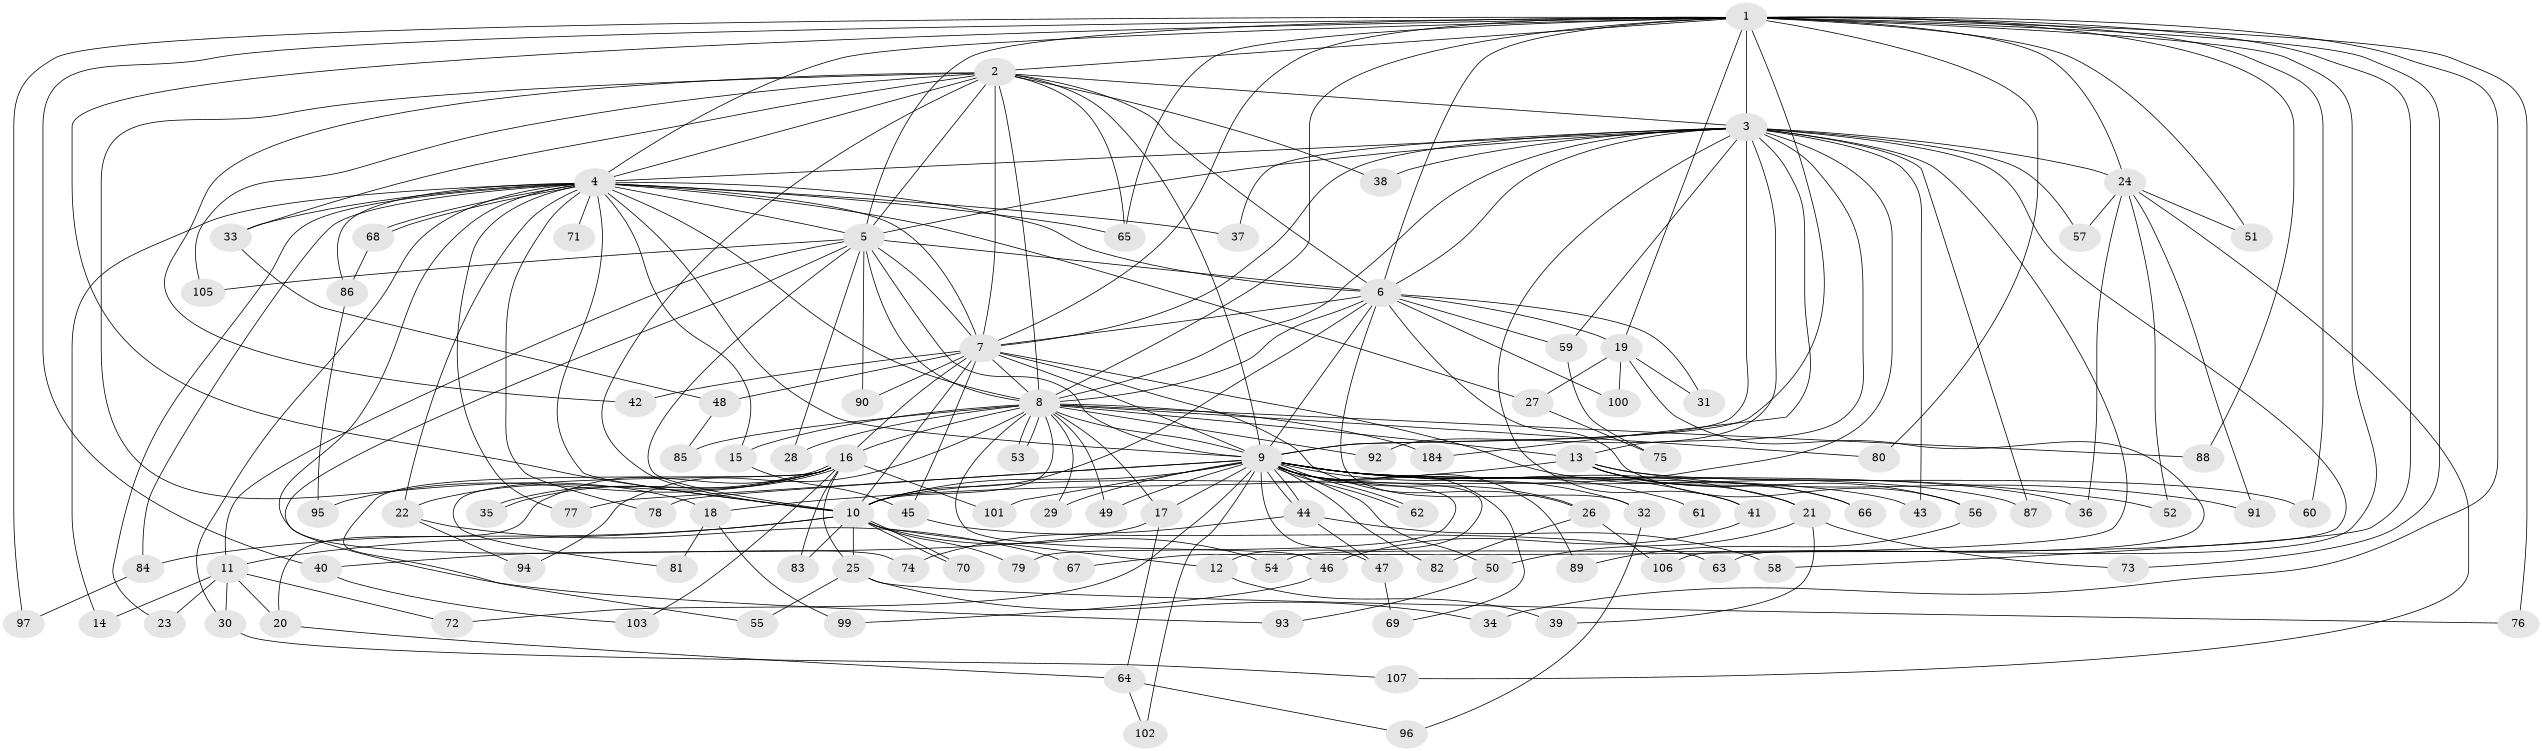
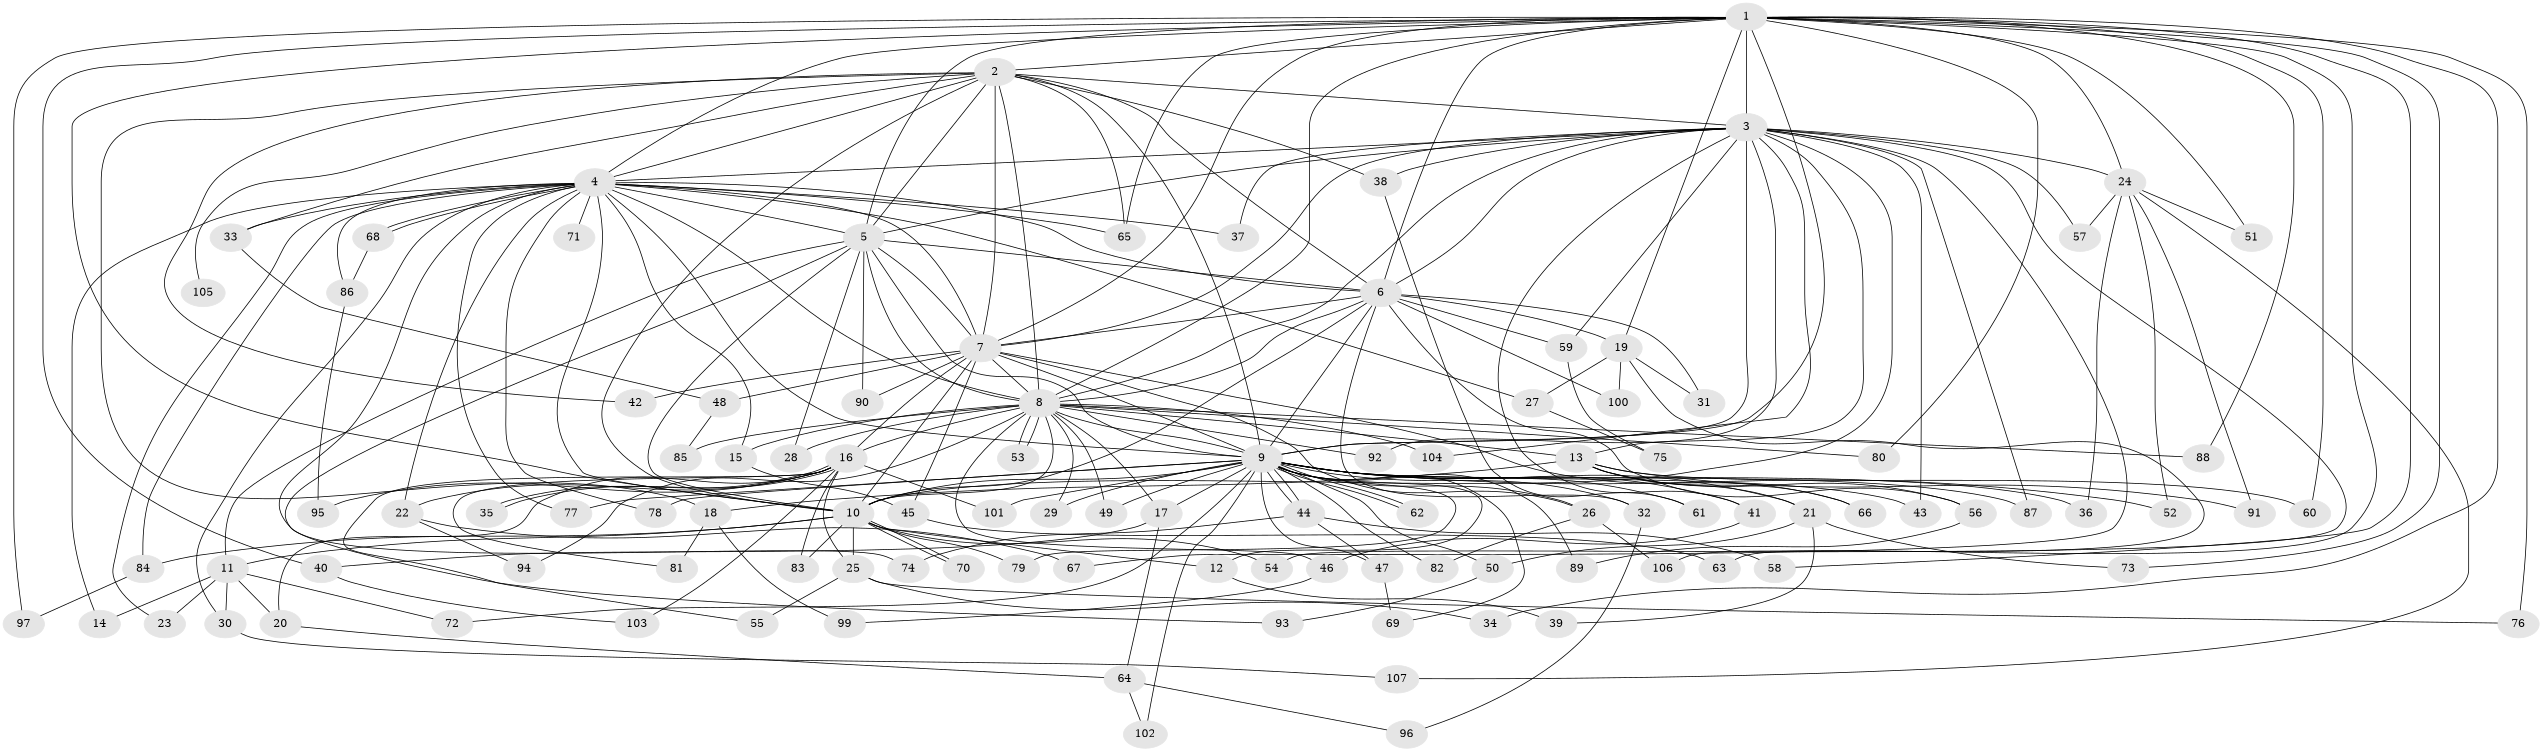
edge "5" -- "105": removed
edge "38" -- "61": added
node "184": label "184" -> "104"
